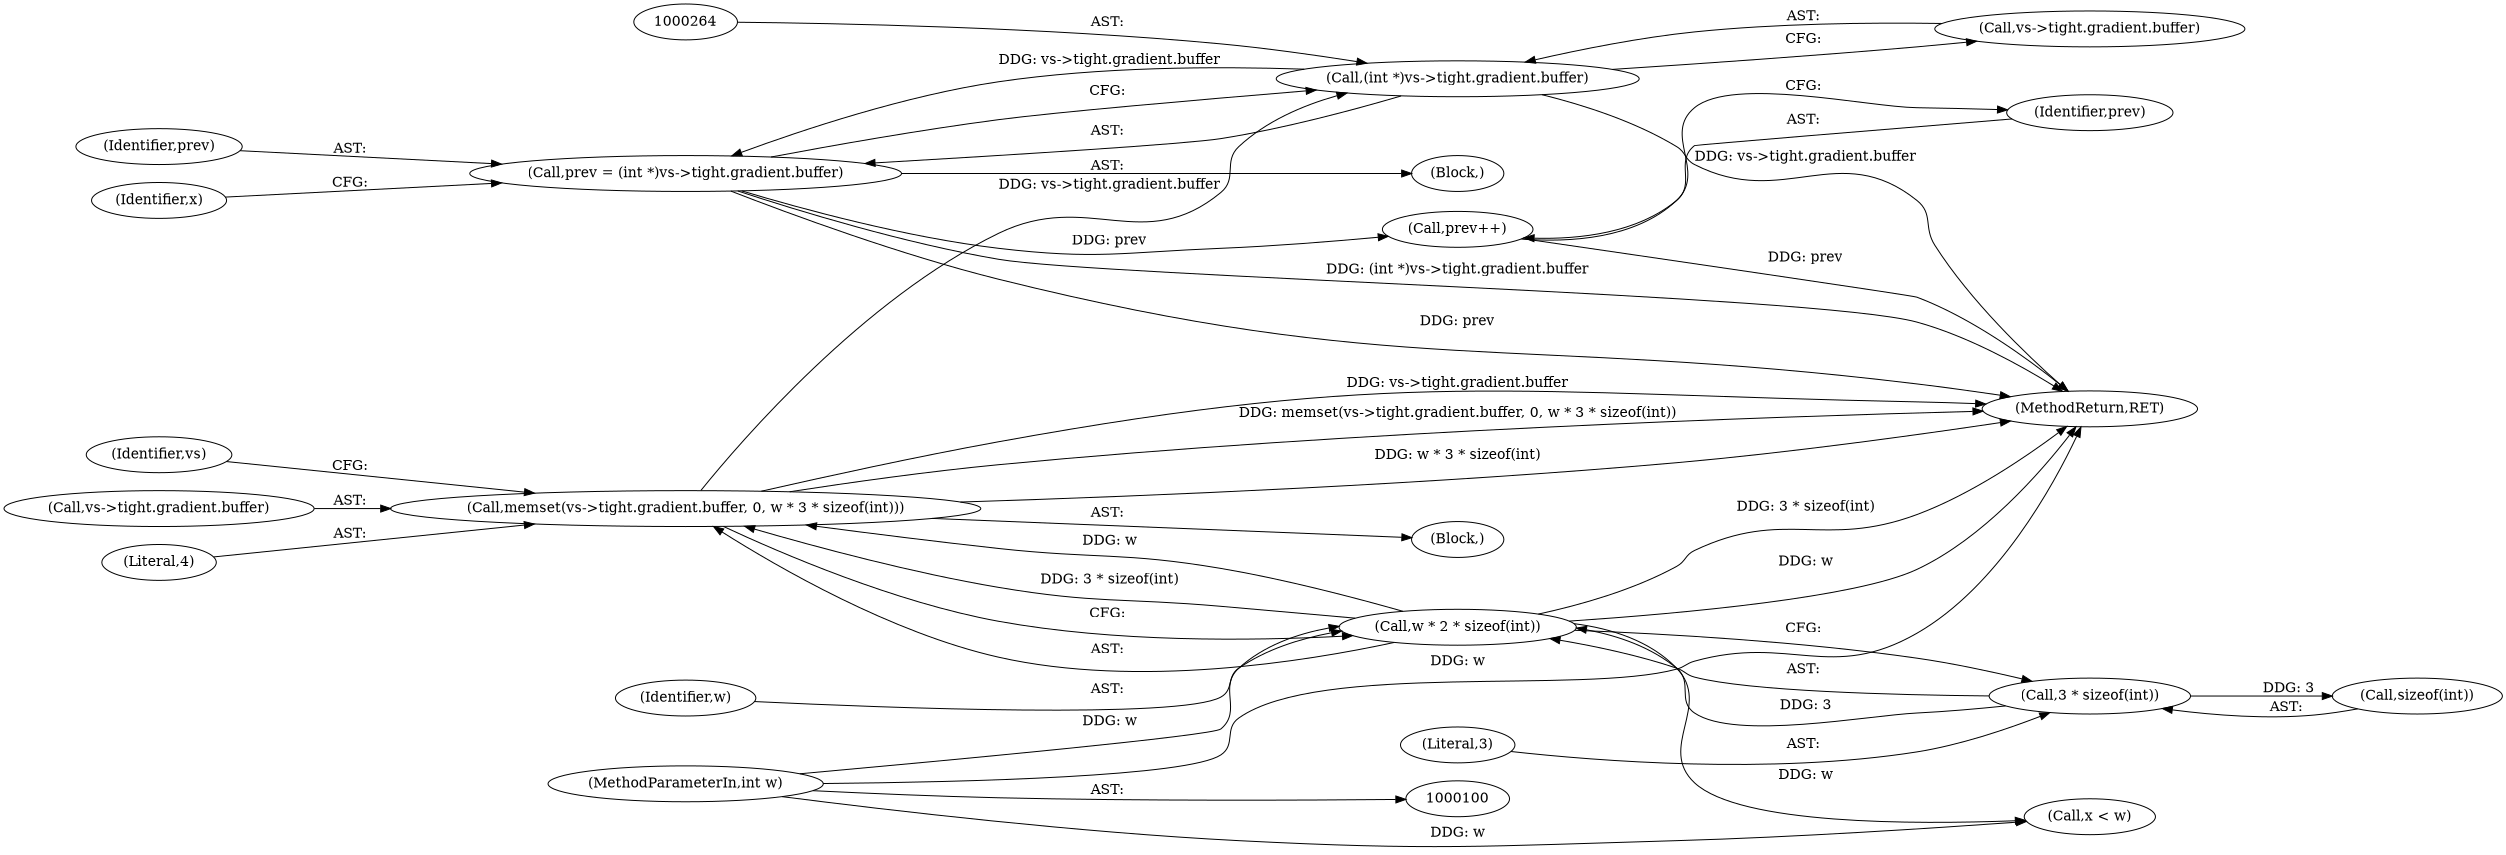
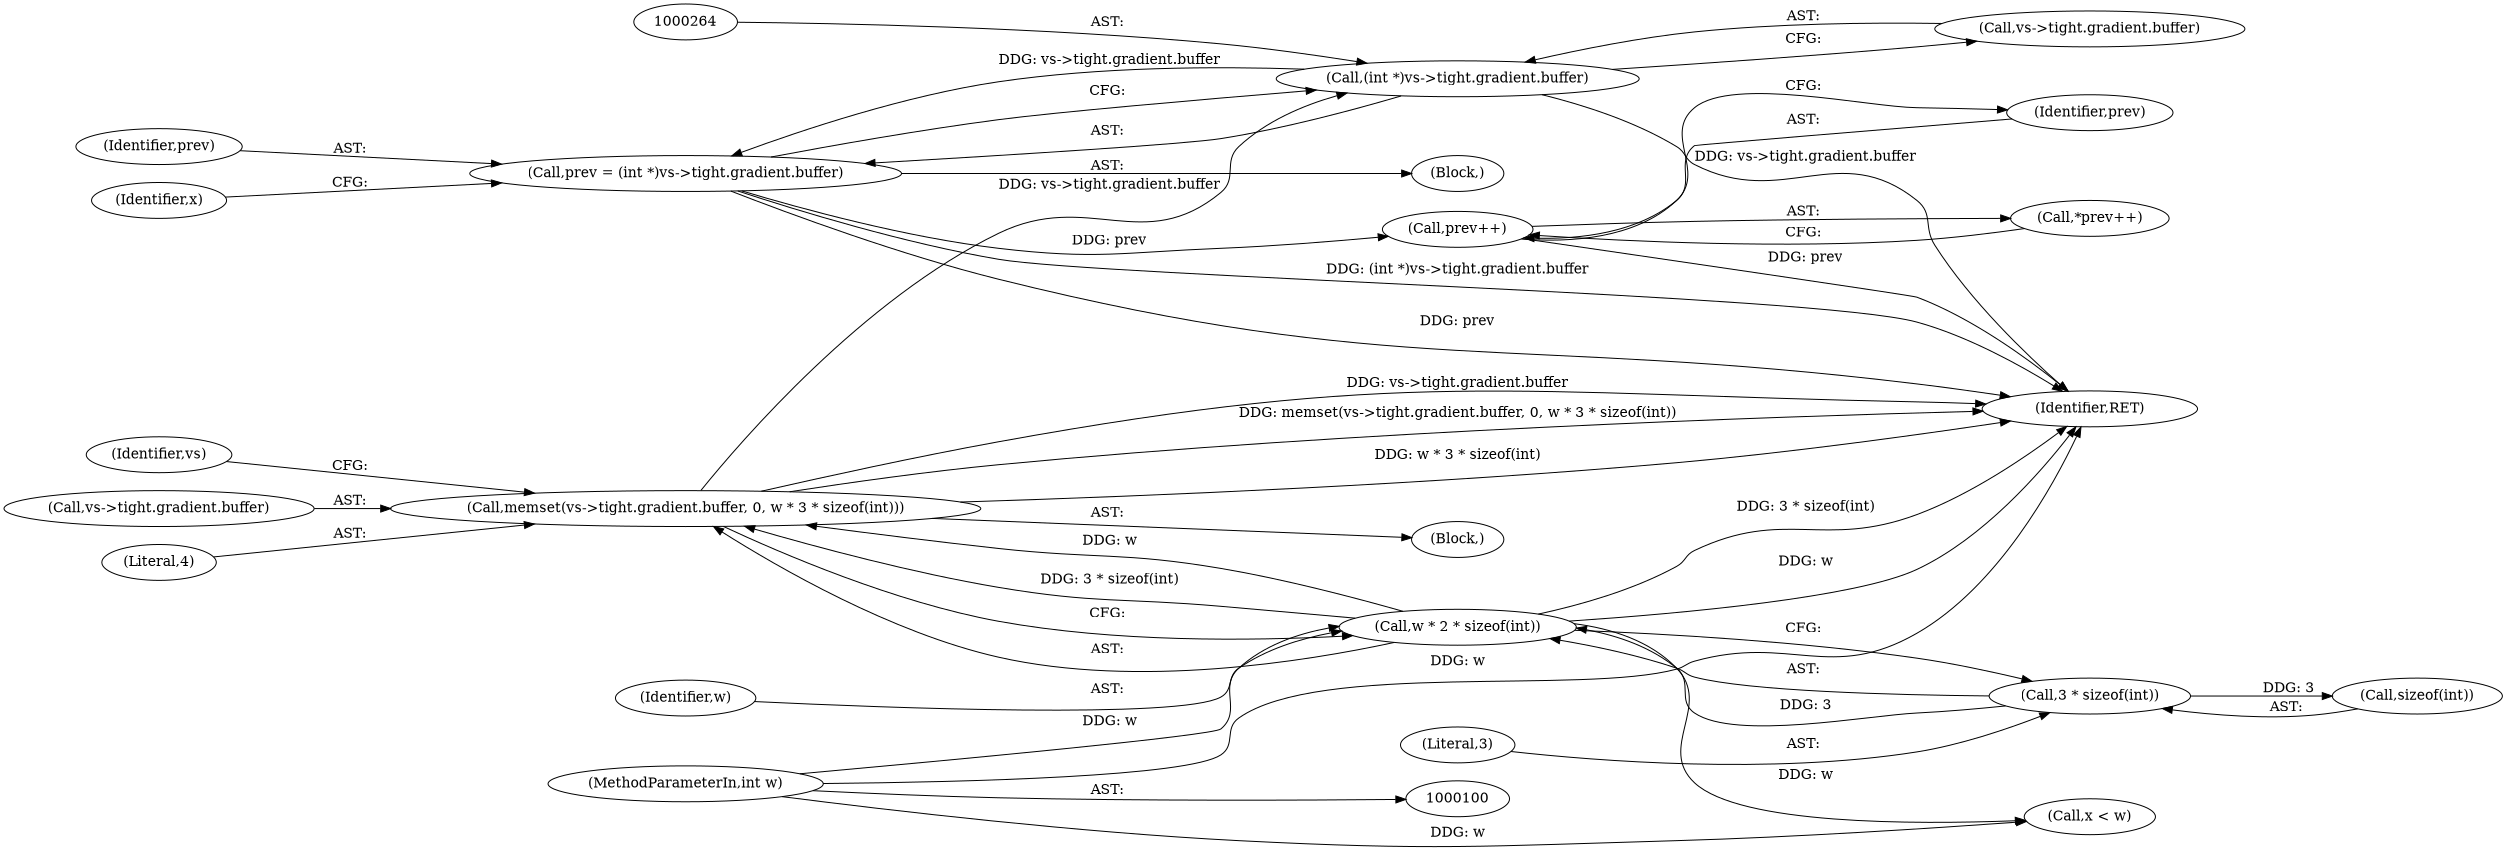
node "(Call,*prev++)": added
node "(MethodReturn,RET)": label "(MethodReturn,RET)" -> "(Identifier,RET)"
